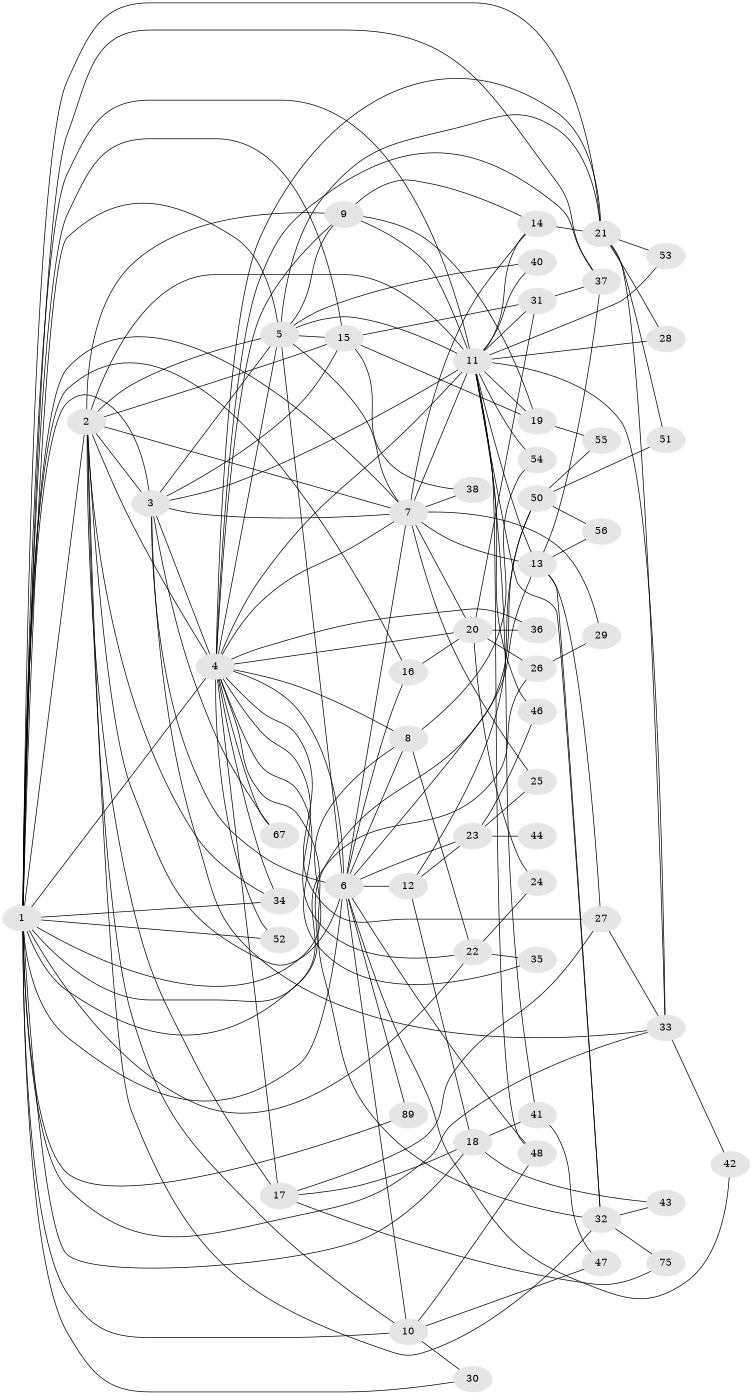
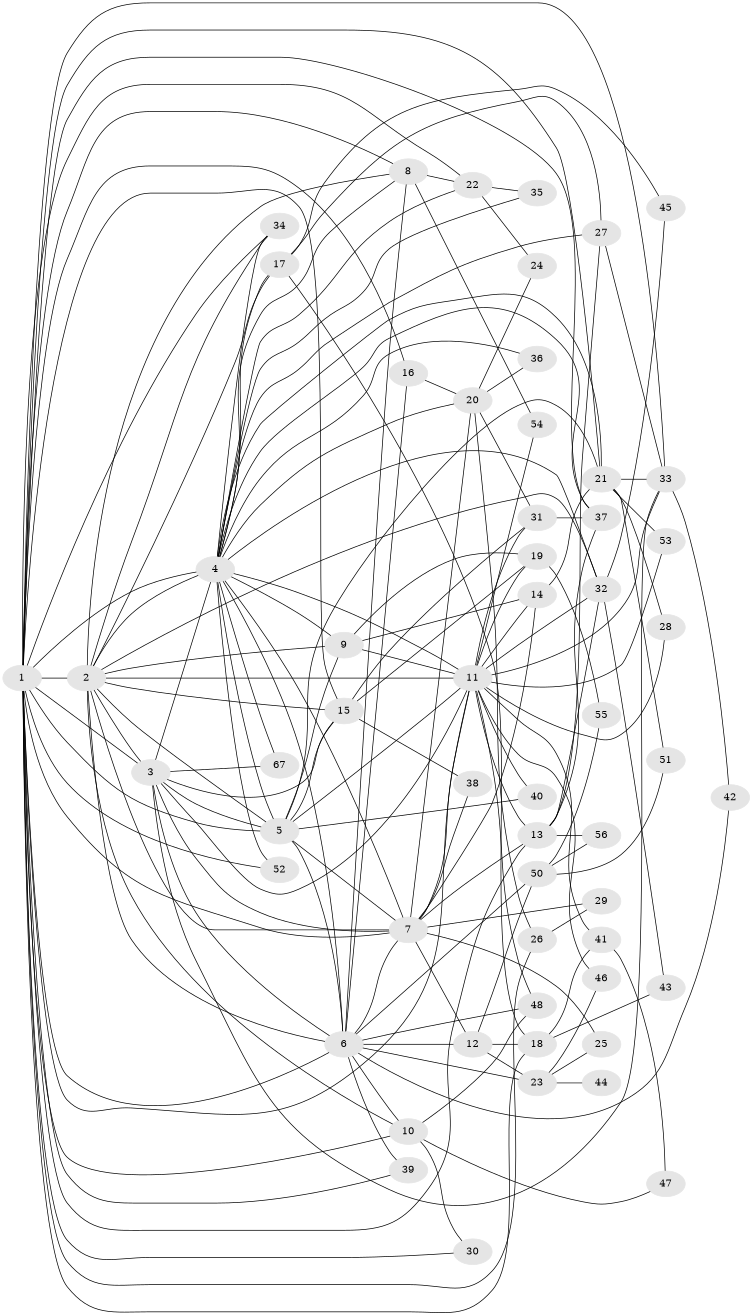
edge "8" -- "2": added
edge "7" -- "12": added
node "89": label "89" -> "39"
node "75": label "75" -> "45"
